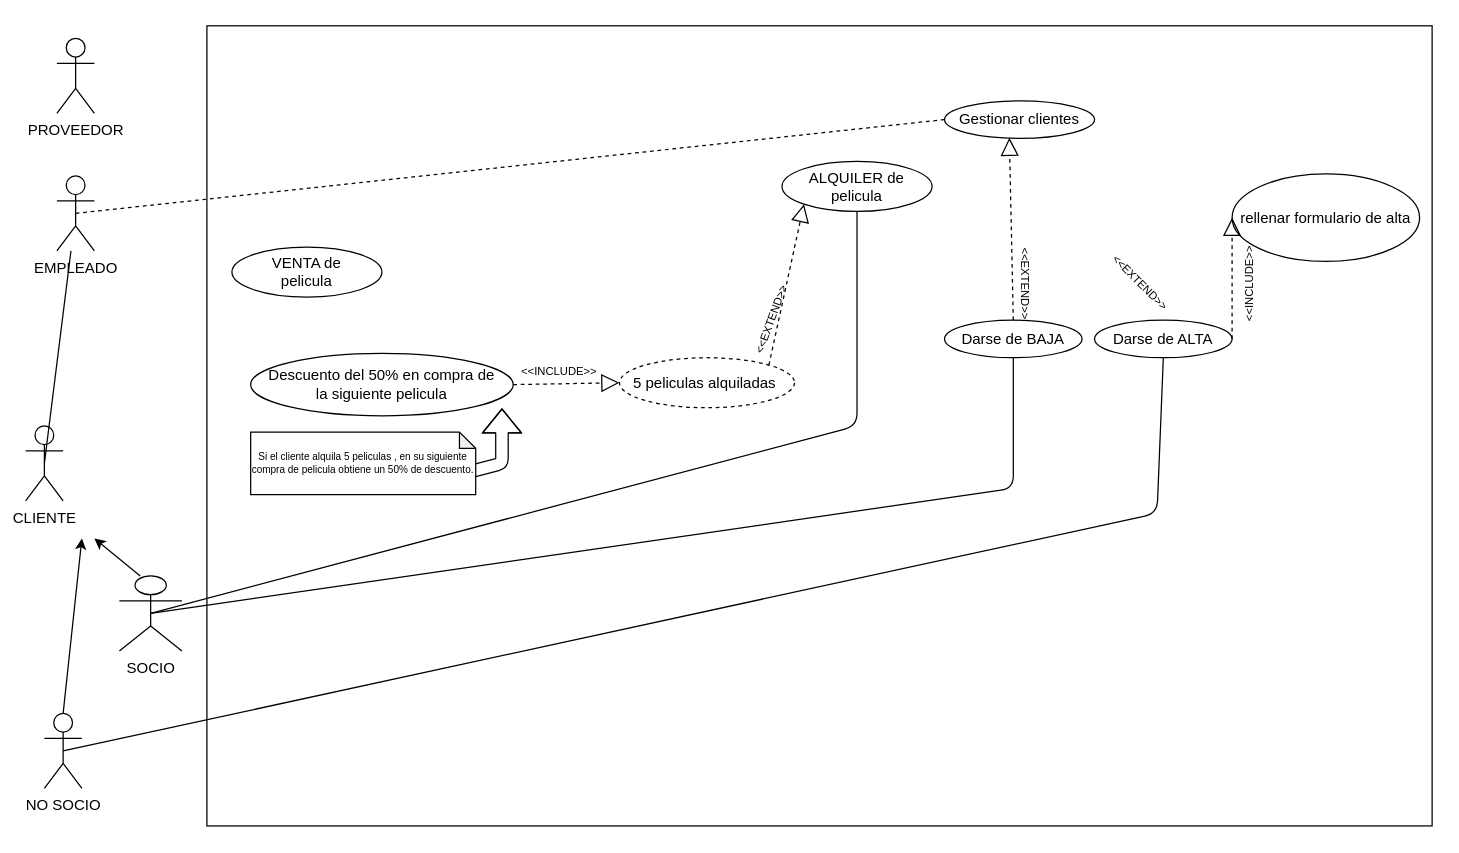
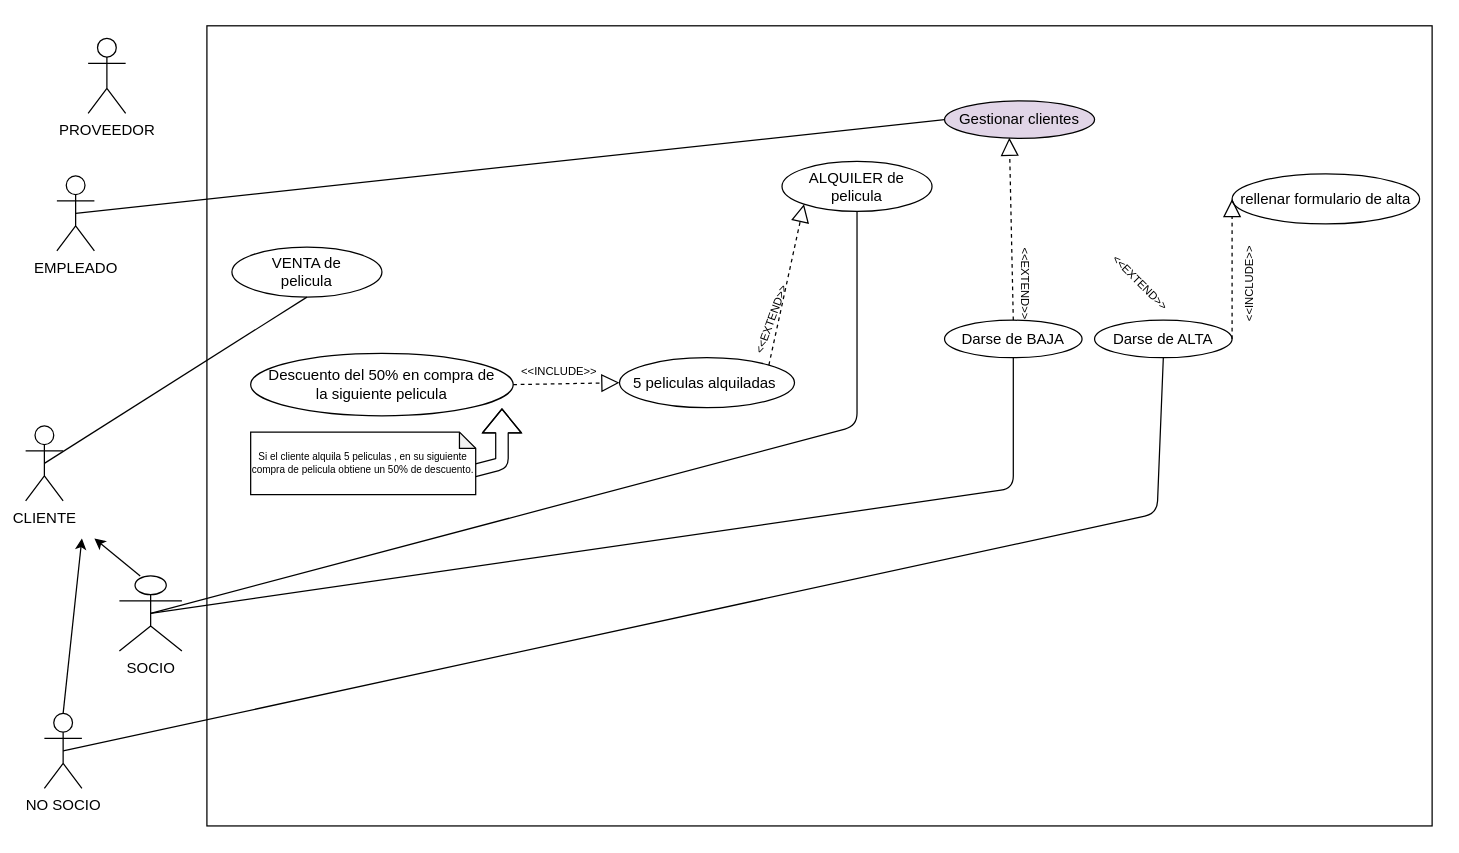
node "PROVEEDOR": moved (76, 76) -> (107, 76)
node "Gestionar clientes": fillcolor #ffffff -> #e1d5e7
edge "Gestionar clientes" -- "EMPLEADO": style dashed -> solid
node "rellenar formulario de alta": size 188x88 -> 188x50
edge "EMPLEADO" -- "CLIENTE": now "VENTA de pelicula" -- "CLIENTE"
node "5 peliculas alquiladas": style dashed -> solid
